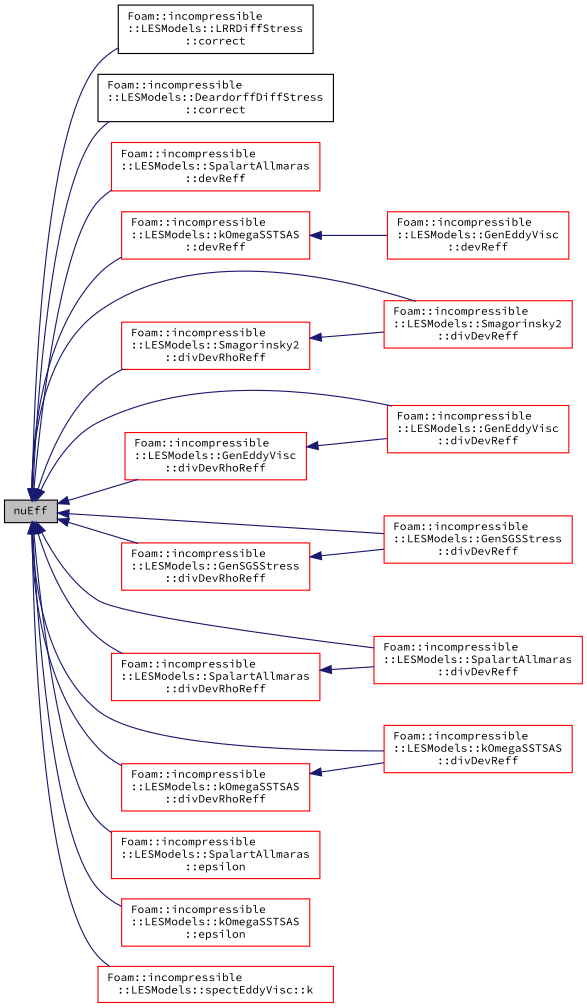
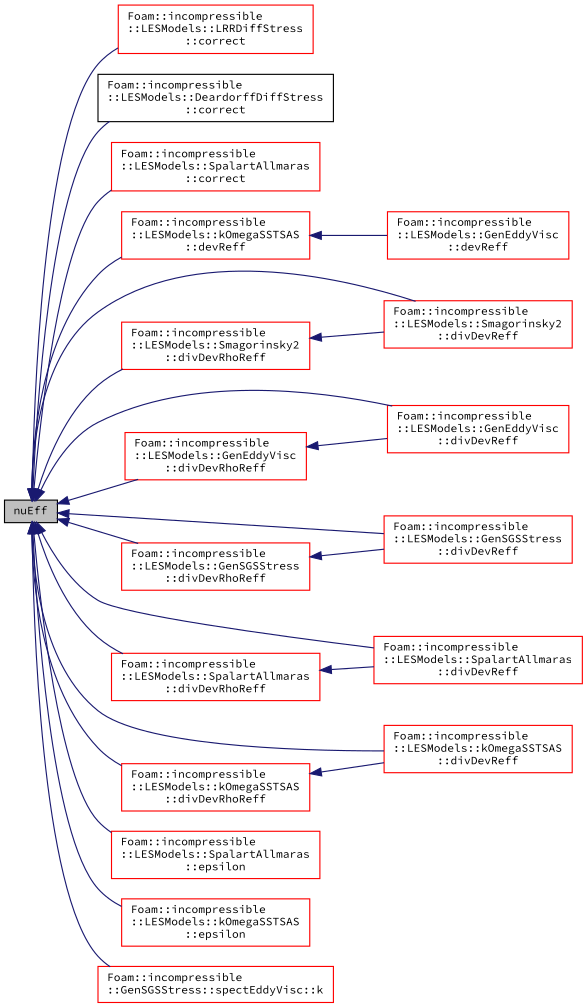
node "Foam::incompressible ::LESModels::LRRDiffStress ::correct": color black -> red
node "Foam::incompressible ::LESModels::SpalartAllmaras ::devReff": label "Foam::incompressible ::LESModels::SpalartAllmaras ::devReff" -> "Foam::incompressible ::LESModels::SpalartAllmaras ::correct"
node "Foam::incompressible ::LESModels::spectEddyVisc::k": label "Foam::incompressible ::LESModels::spectEddyVisc::k" -> "Foam::incompressible ::GenSGSStress::spectEddyVisc::k"
